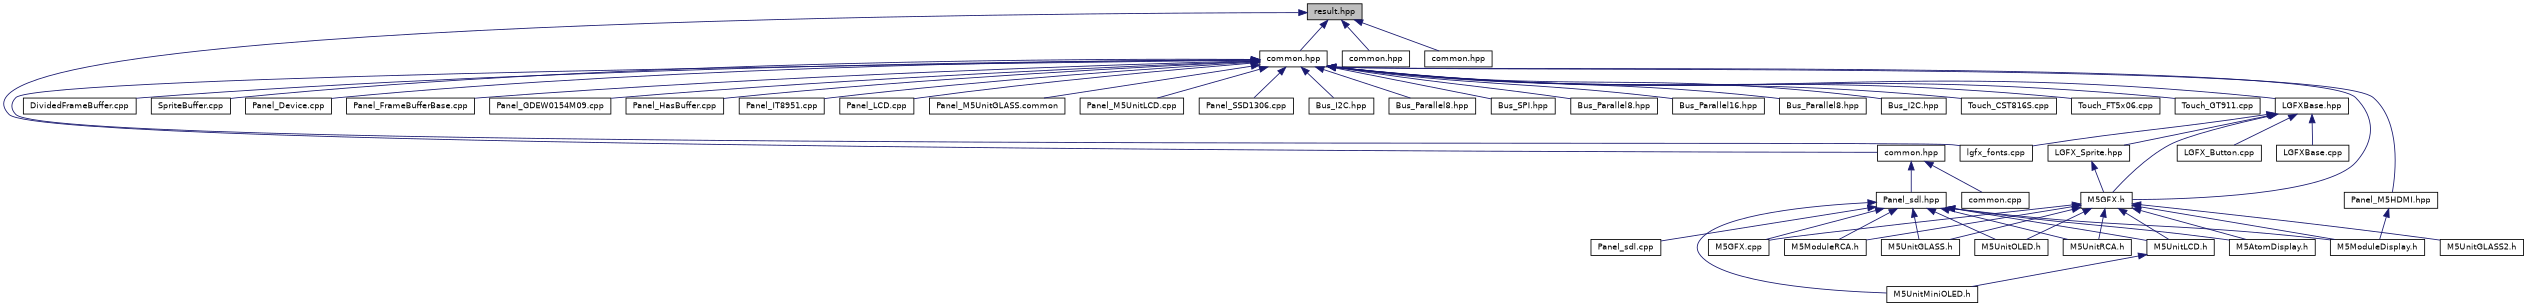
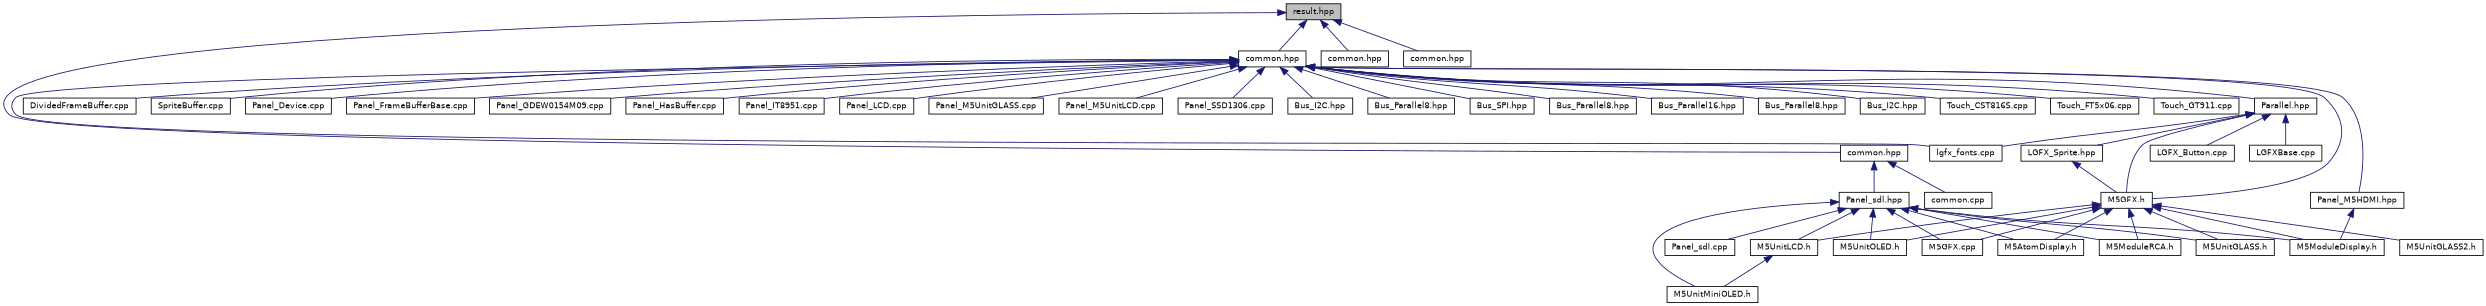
node "Panel_M5UnitGLASS.common": label "Panel_M5UnitGLASS.common" -> "Panel_M5UnitGLASS.cpp"
node "LGFXBase.hpp": label "LGFXBase.hpp" -> "Parallel.hpp"
node "M5UnitRCA.h": removed
